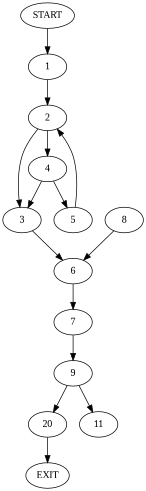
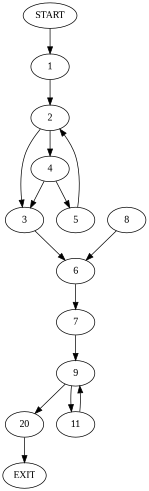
edge "11" -> "9": added
